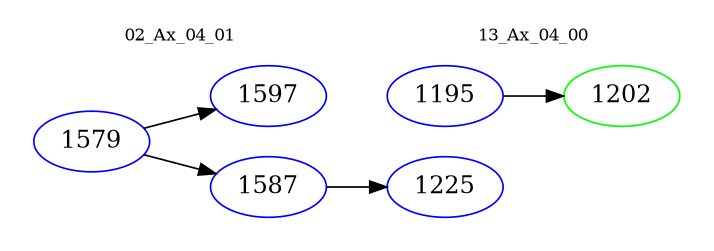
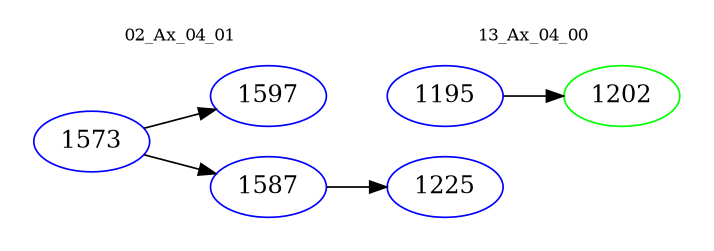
node "1579": label "1579" -> "1573"
